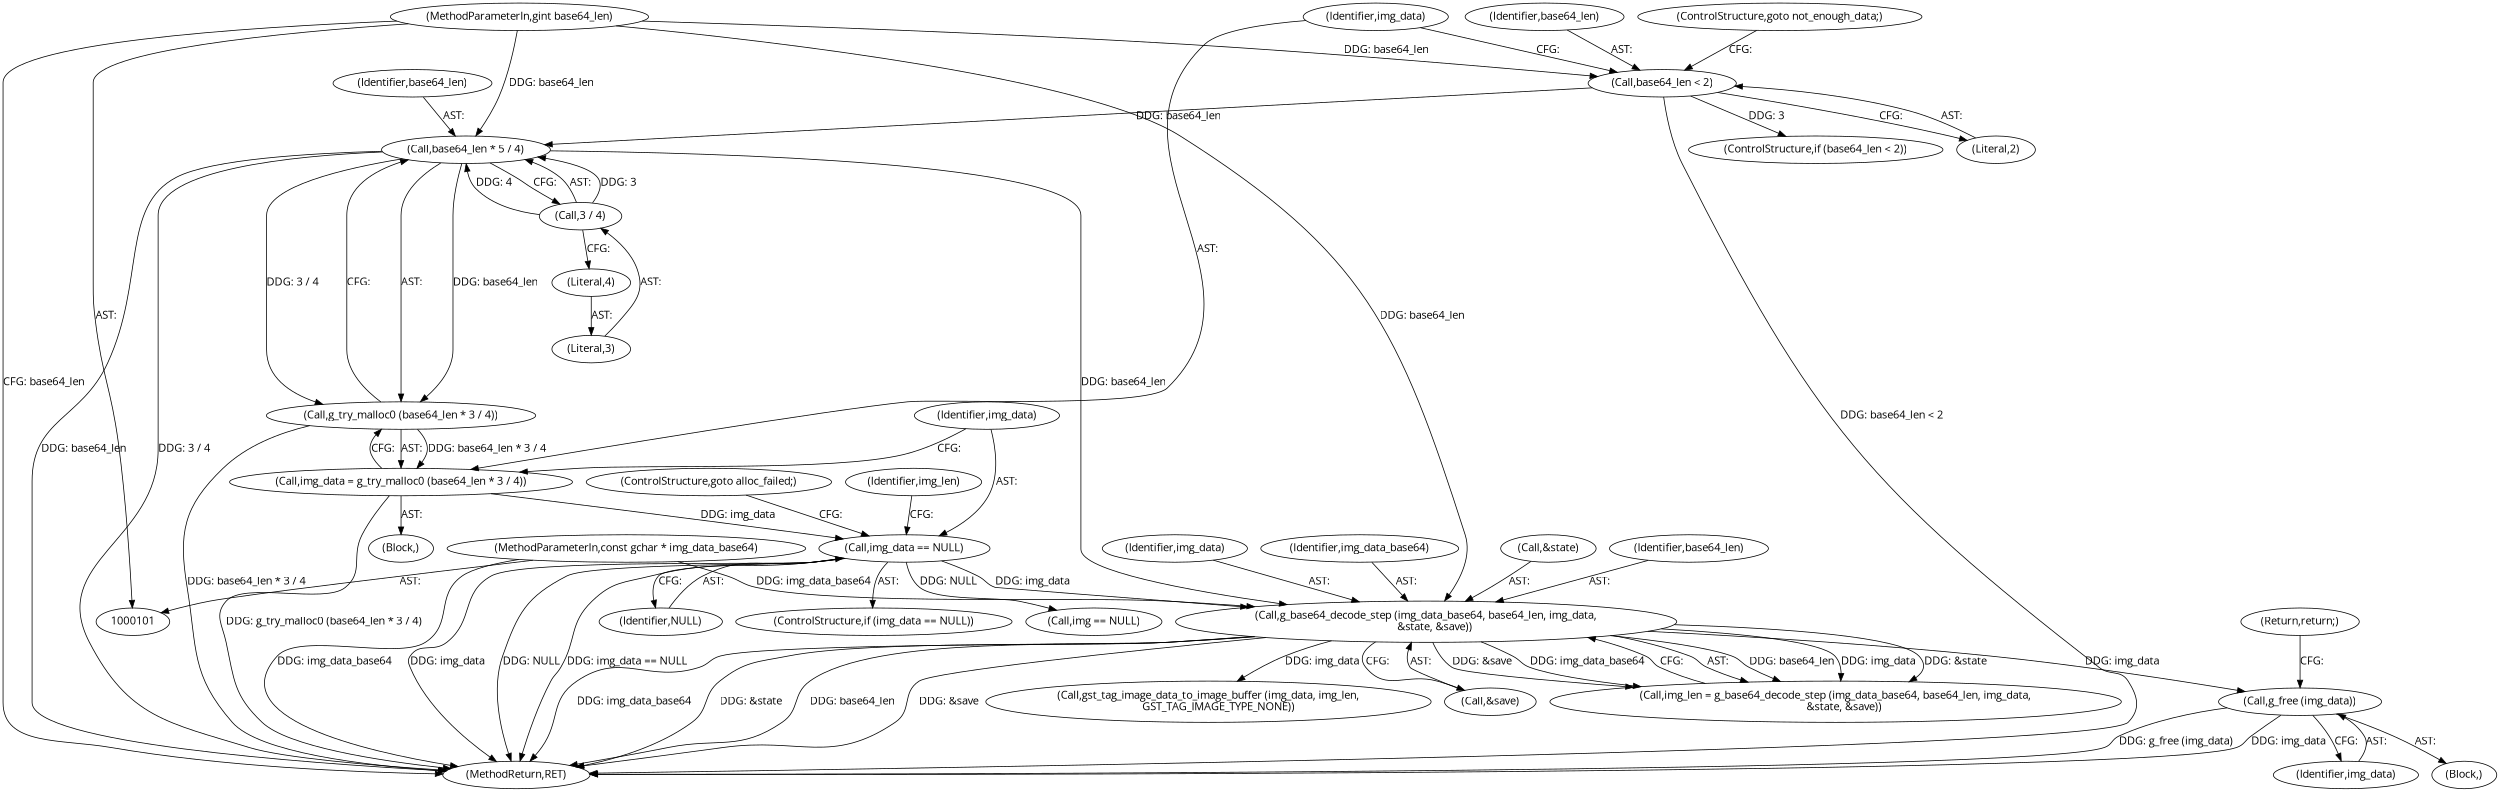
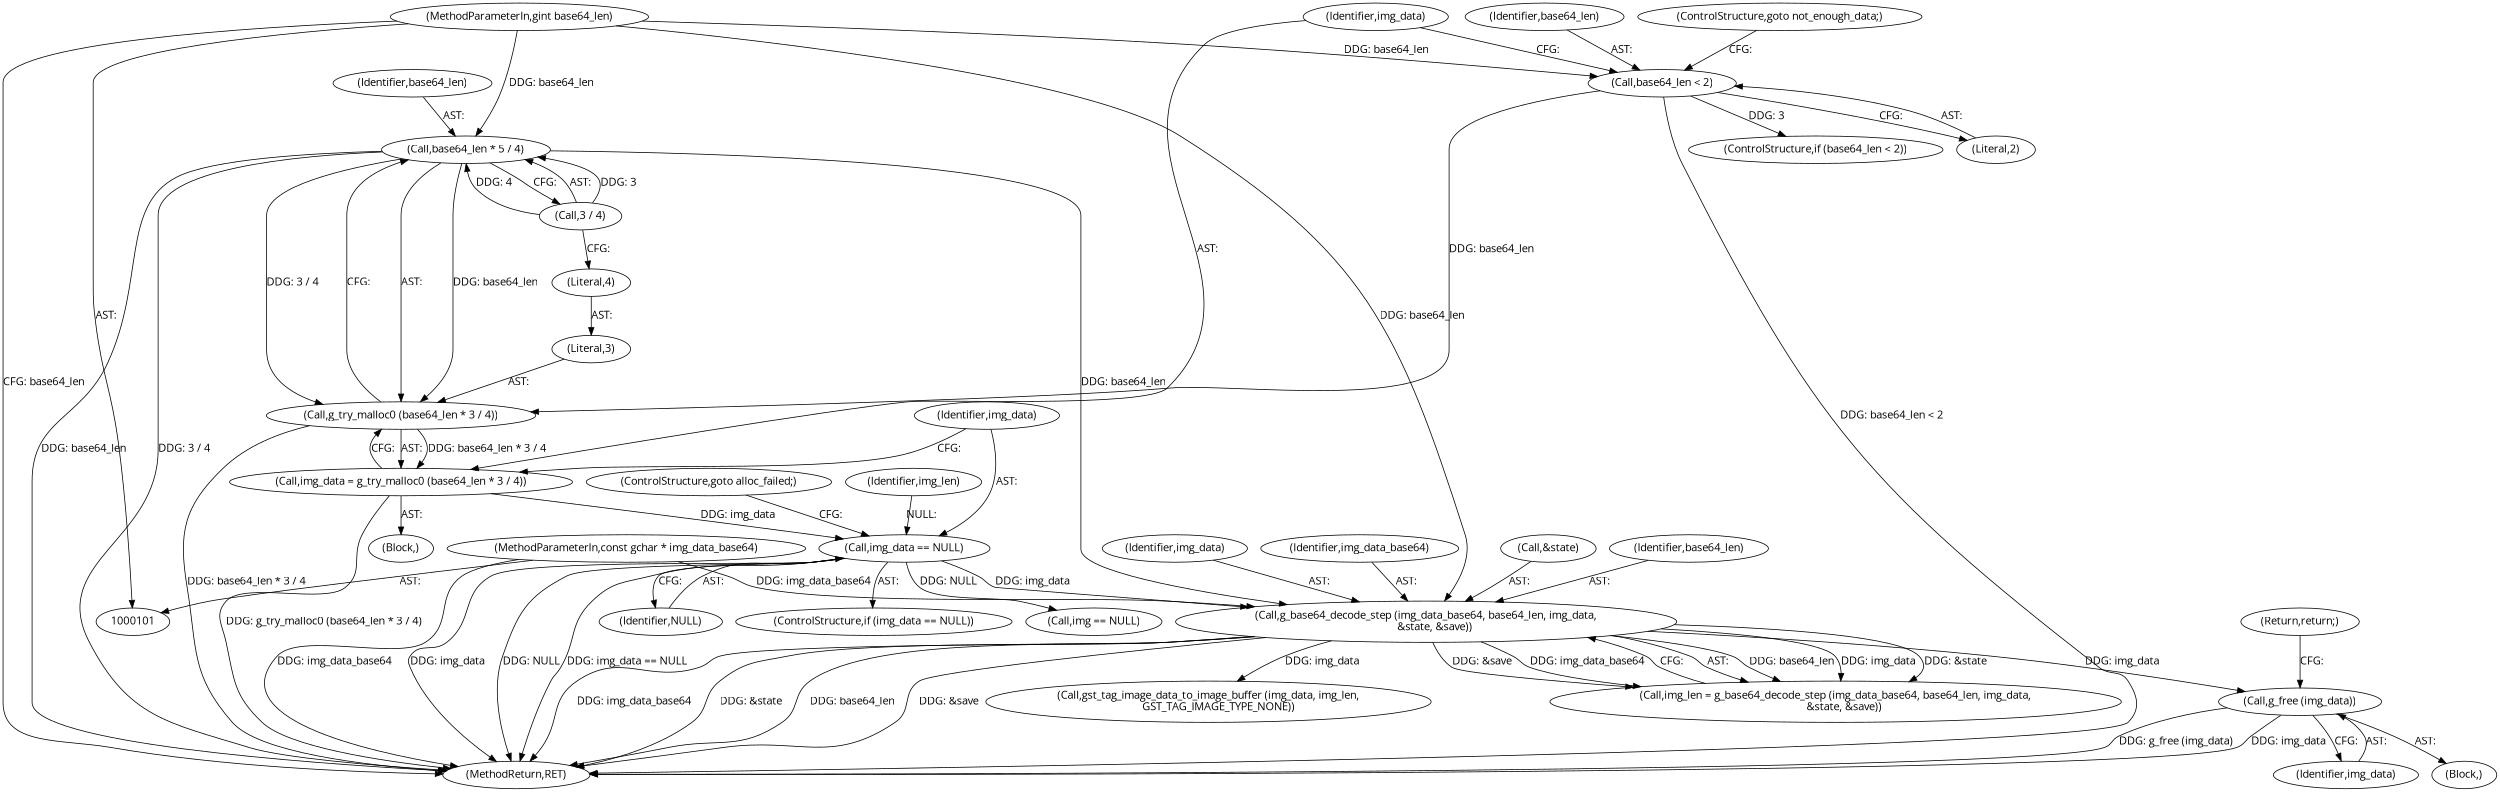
edge "(Call,base64_len < 2)" -> "(Call,base64_len * 5 / 4)": now "(Call,base64_len < 2)" -> "(Call,g_try_malloc0 (base64_len * 3 / 4))"
edge "(Literal,3)" -> "(Call,3 / 4)": now "(Literal,3)" -> "(Call,g_try_malloc0 (base64_len * 3 / 4))"
edge "(Identifier,img_len)" -> "(Call,img_data == NULL)": label "CFG: " -> "NULL: "
node "(Call,&save)": removed
